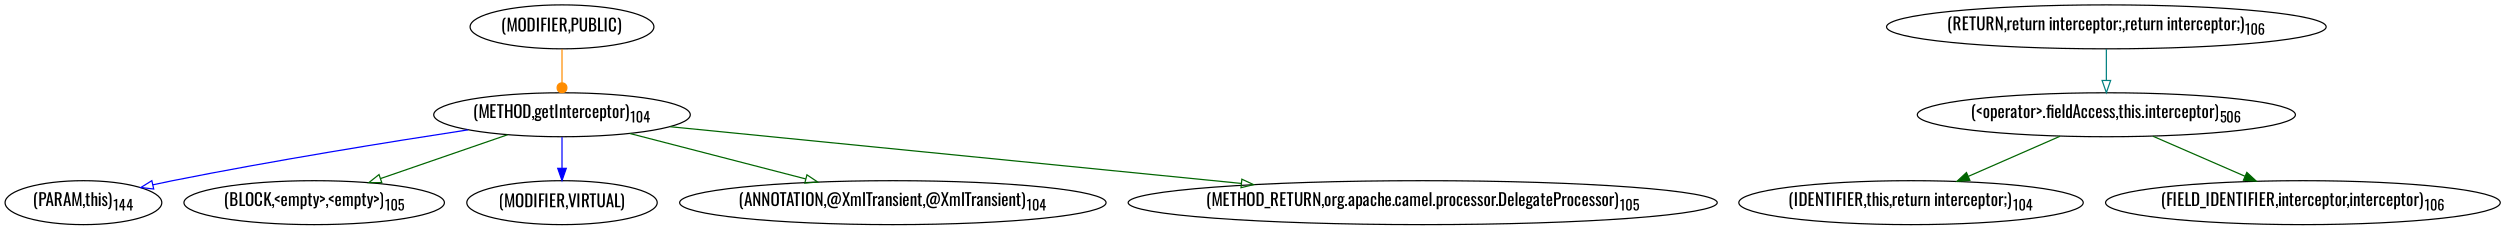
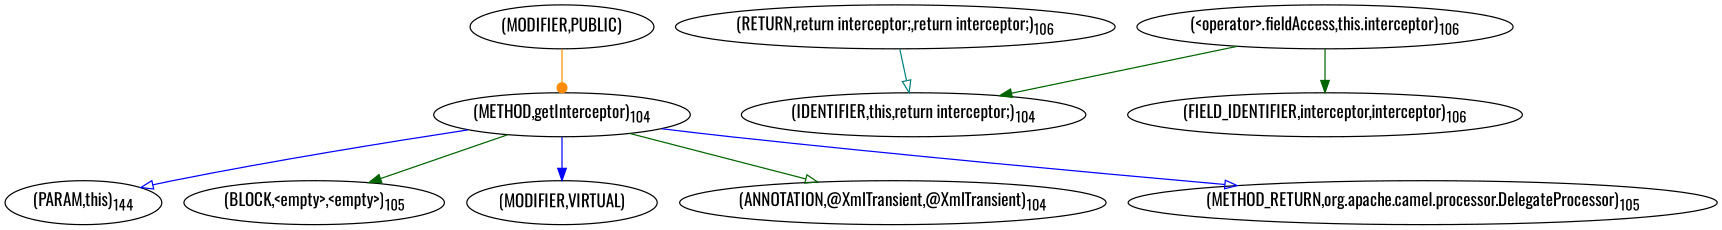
edge "(RETURN,return interceptor;,return interceptor;)" -> "(<operator>.fieldAccess,this.interceptor)": now "(RETURN,return interceptor;,return interceptor;)" -> "(IDENTIFIER,this,return interceptor;)"
node "(<operator>.fieldAccess,this.interceptor)": text "506" -> "106"
edge "(METHOD,getInterceptor)" -> "(METHOD_RETURN,org.apache.camel.processor.DelegateProcessor)": color darkgreen -> blue
edge "(METHOD,getInterceptor)" -> "(BLOCK,<empty>,<empty>)": arrowhead onormal -> normal
